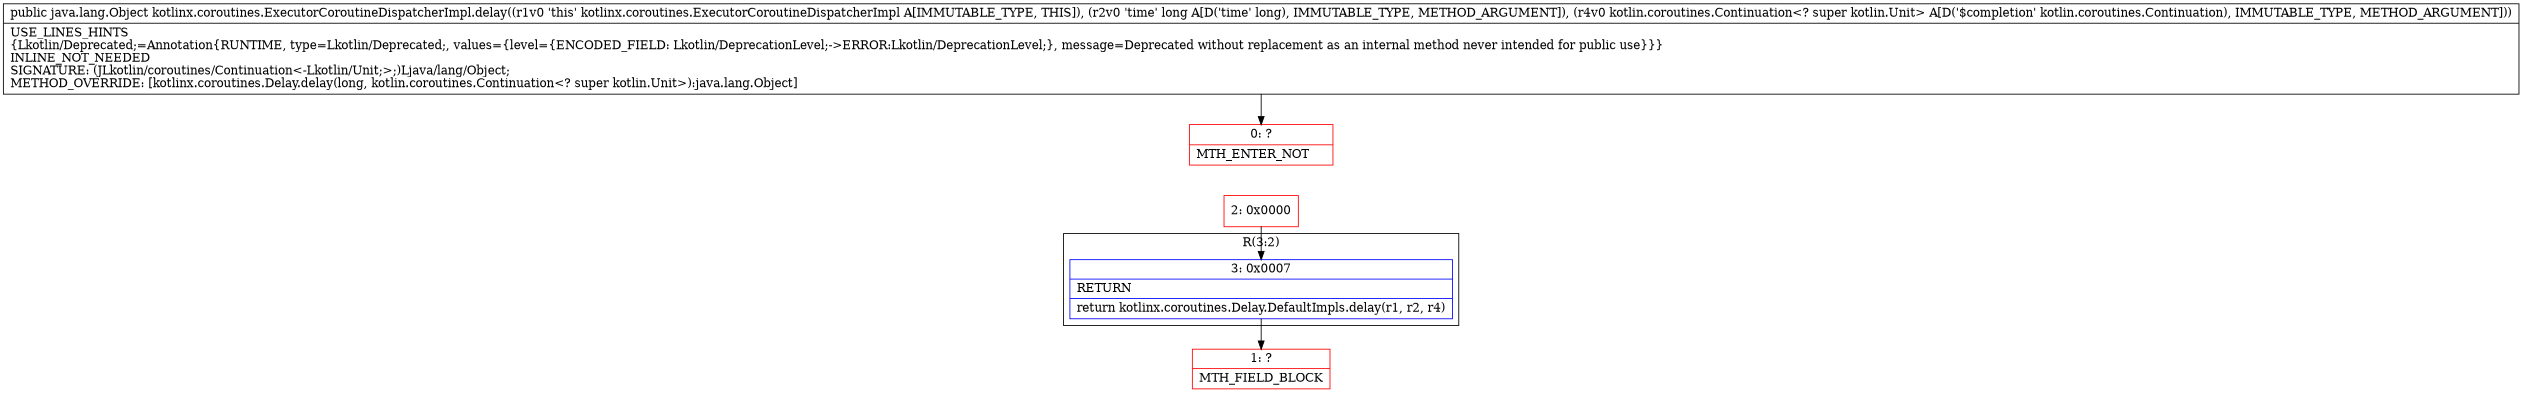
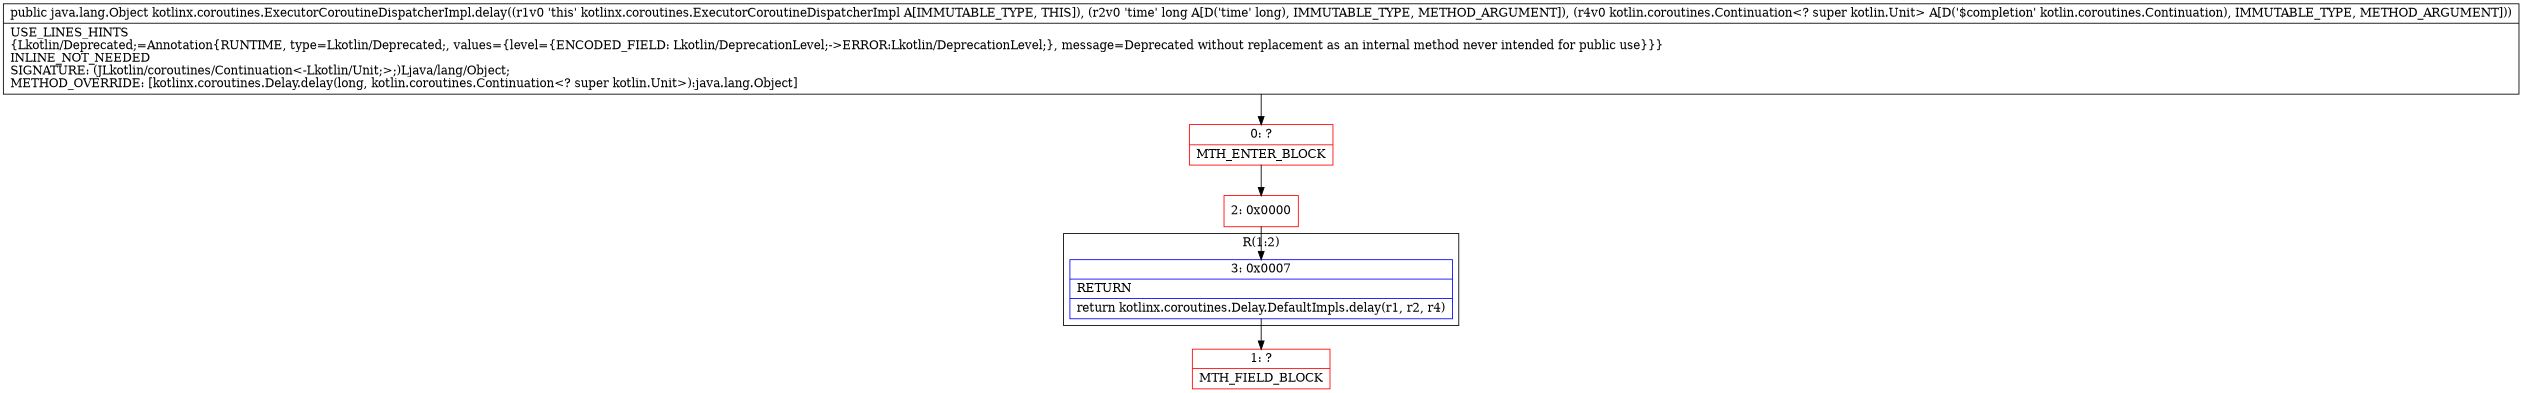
node "0: ?": text "MTH_ENTER_NOT" -> "MTH_ENTER_BLOCK"
edge "0: ?" -> "2: 0x0000": added
cluster "R(3:2)": label "R(3:2)" -> "R(1:2)"
